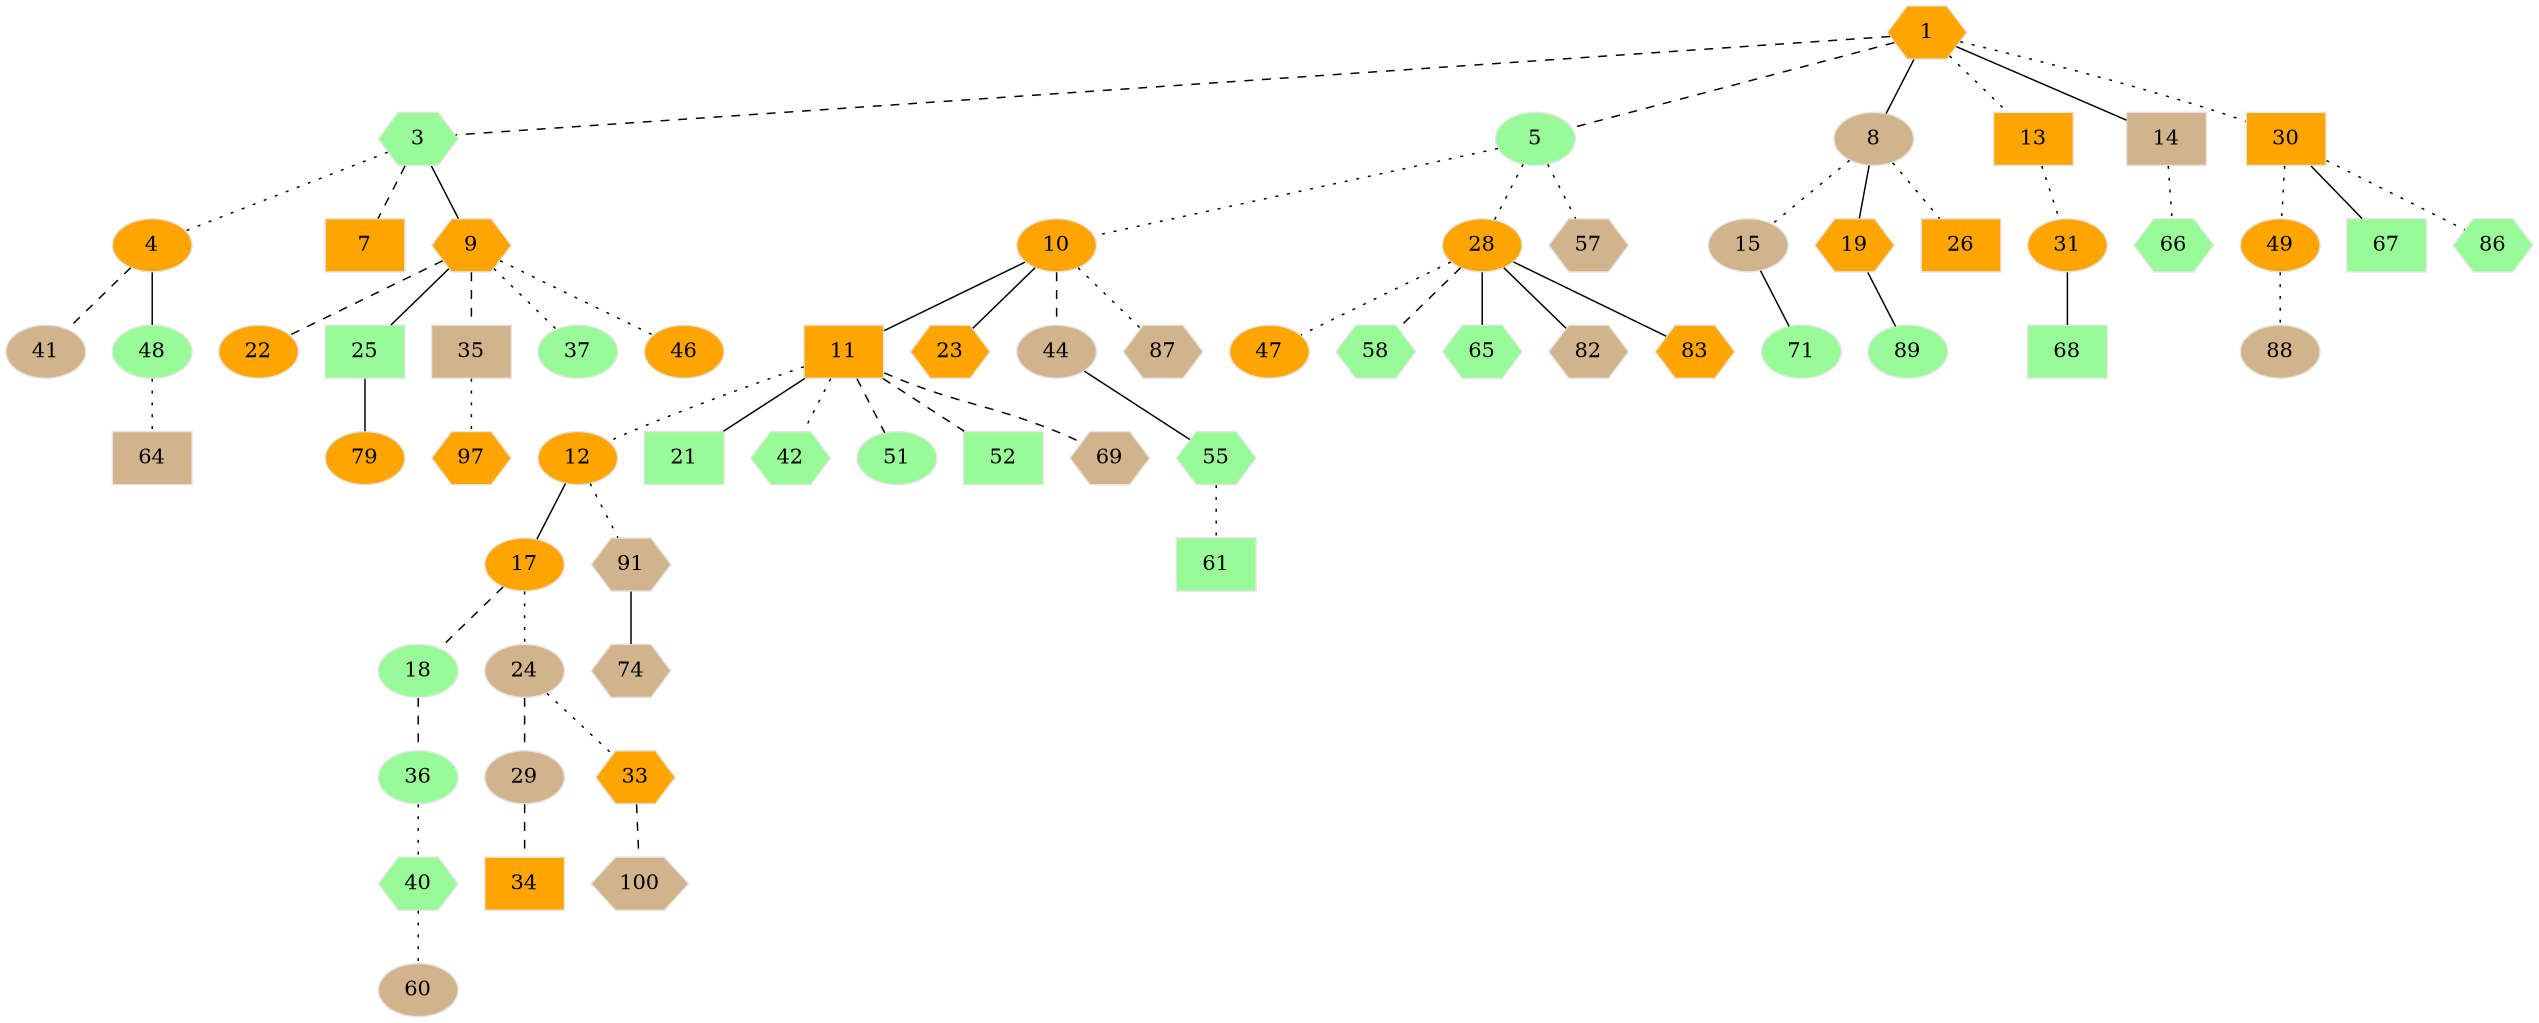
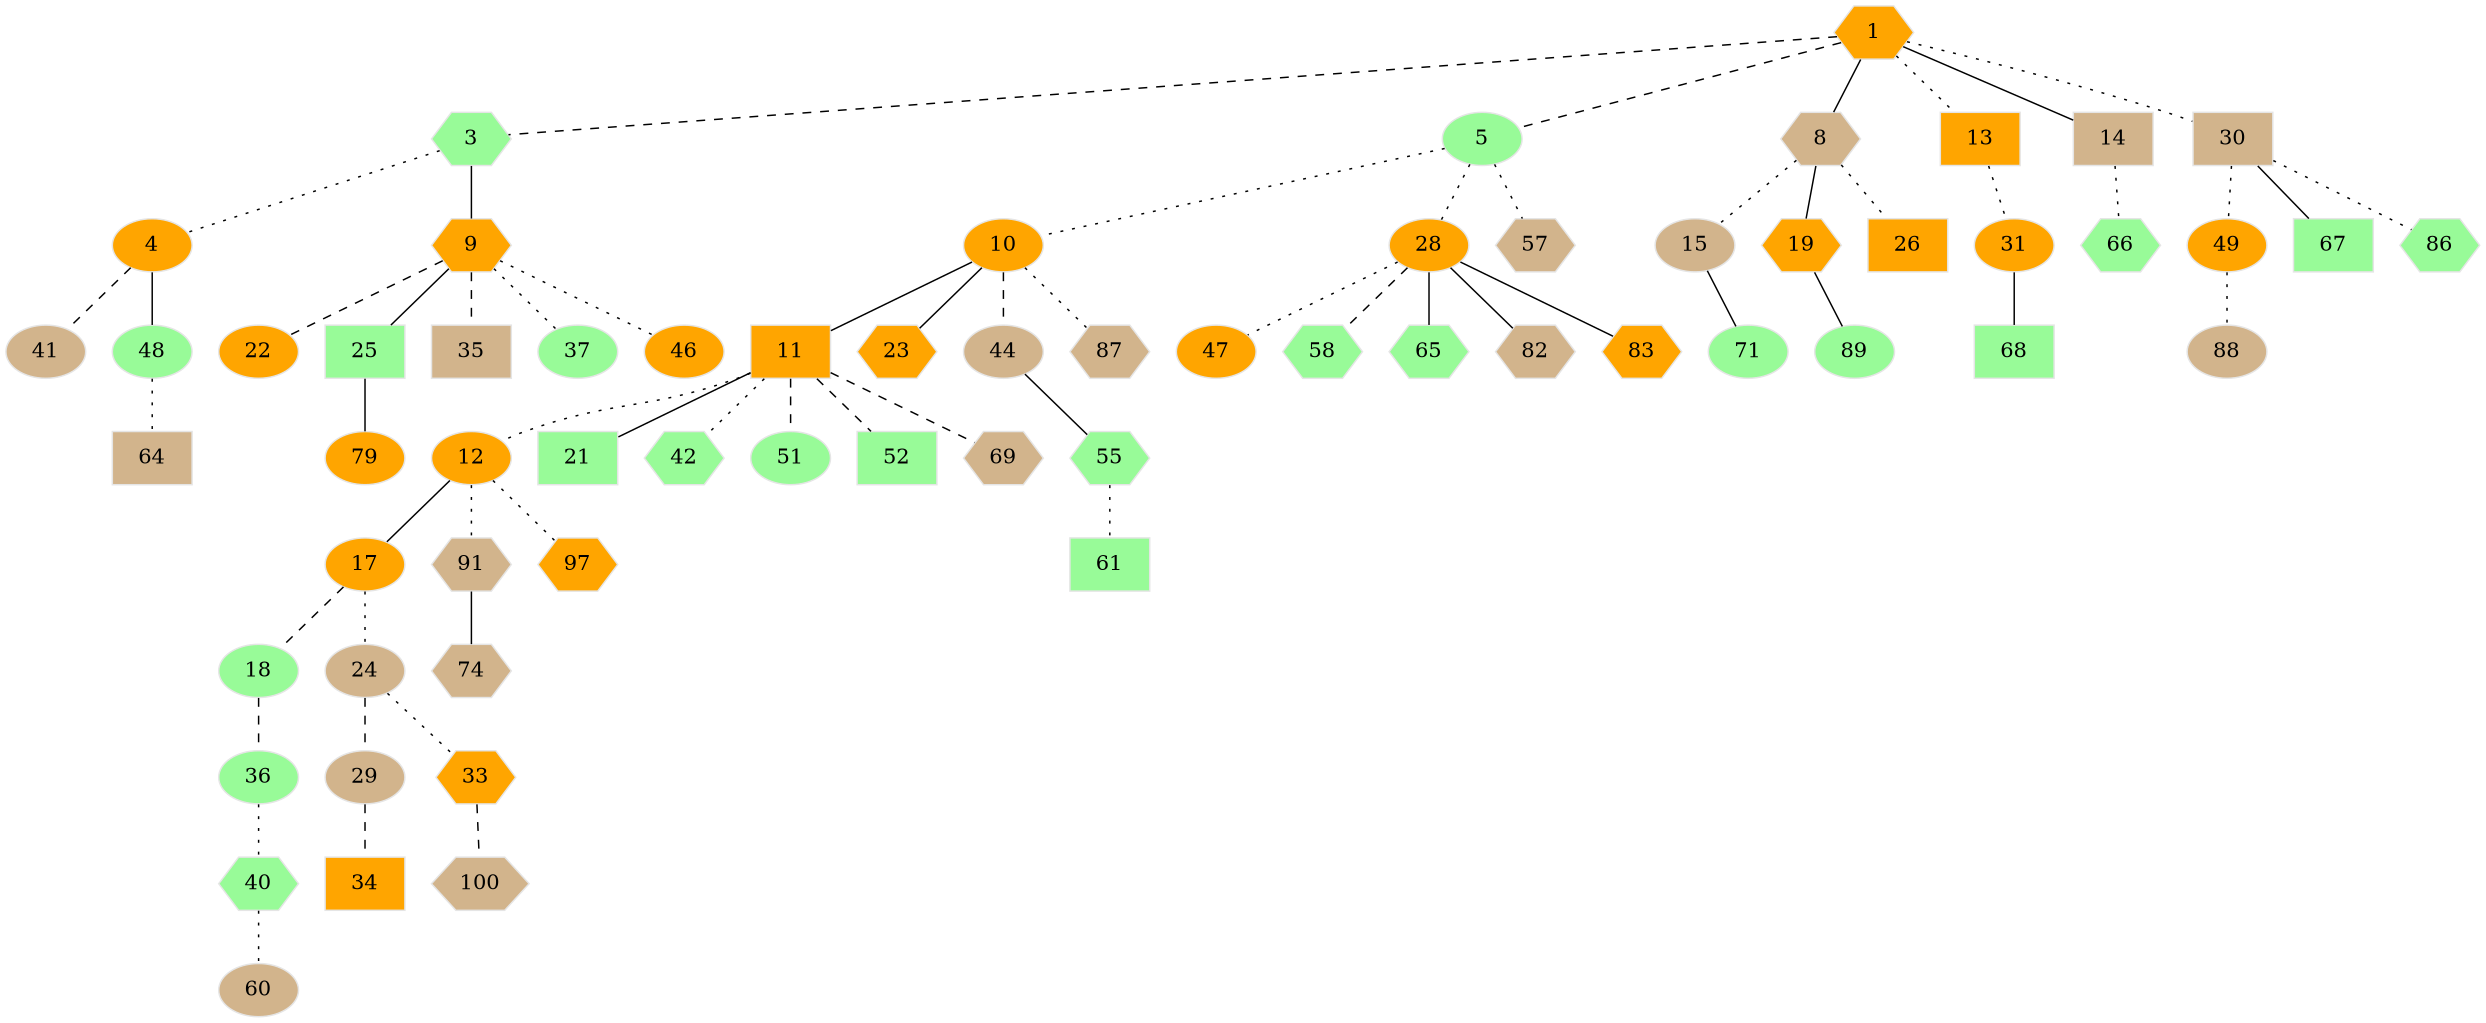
node "8": shape ellipse -> hexagon
node "30": fillcolor orange -> tan
node "7": removed
edge "35" -- "97": now "12" -- "97"
